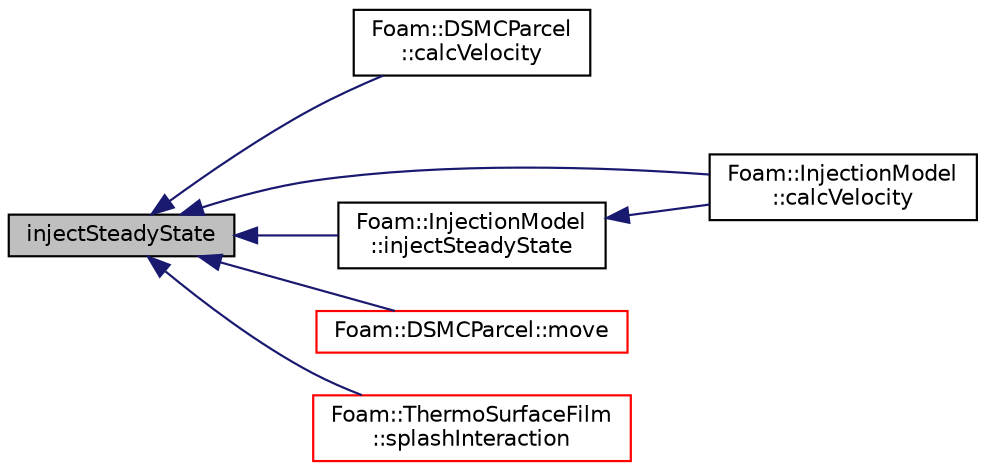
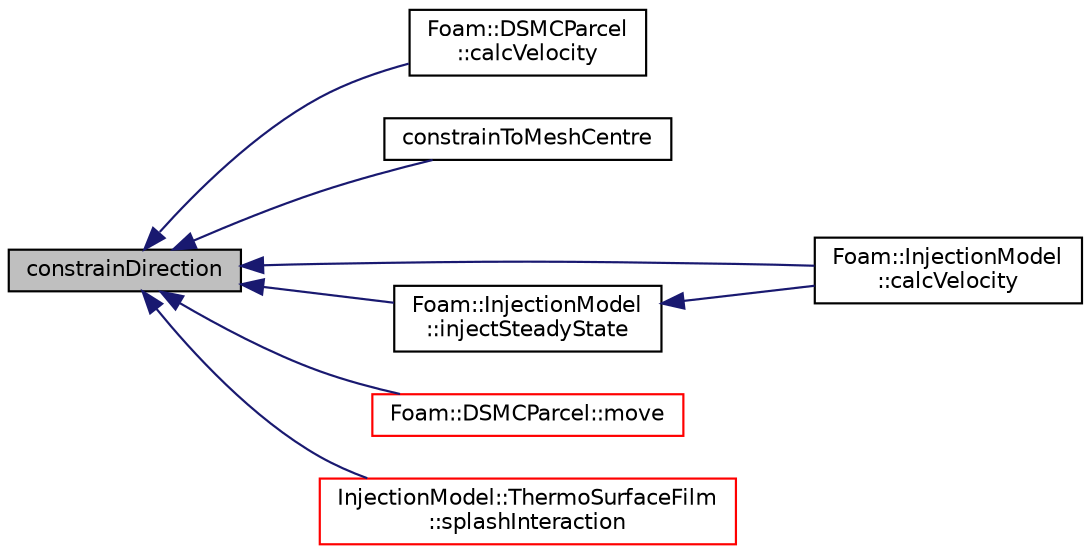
node "constrainToMeshCentre": added
node "injectSteadyState": label "injectSteadyState" -> "constrainDirection"
node "Foam::ThermoSurfaceFilm ::splashInteraction": label "Foam::ThermoSurfaceFilm ::splashInteraction" -> "InjectionModel::ThermoSurfaceFilm ::splashInteraction"
